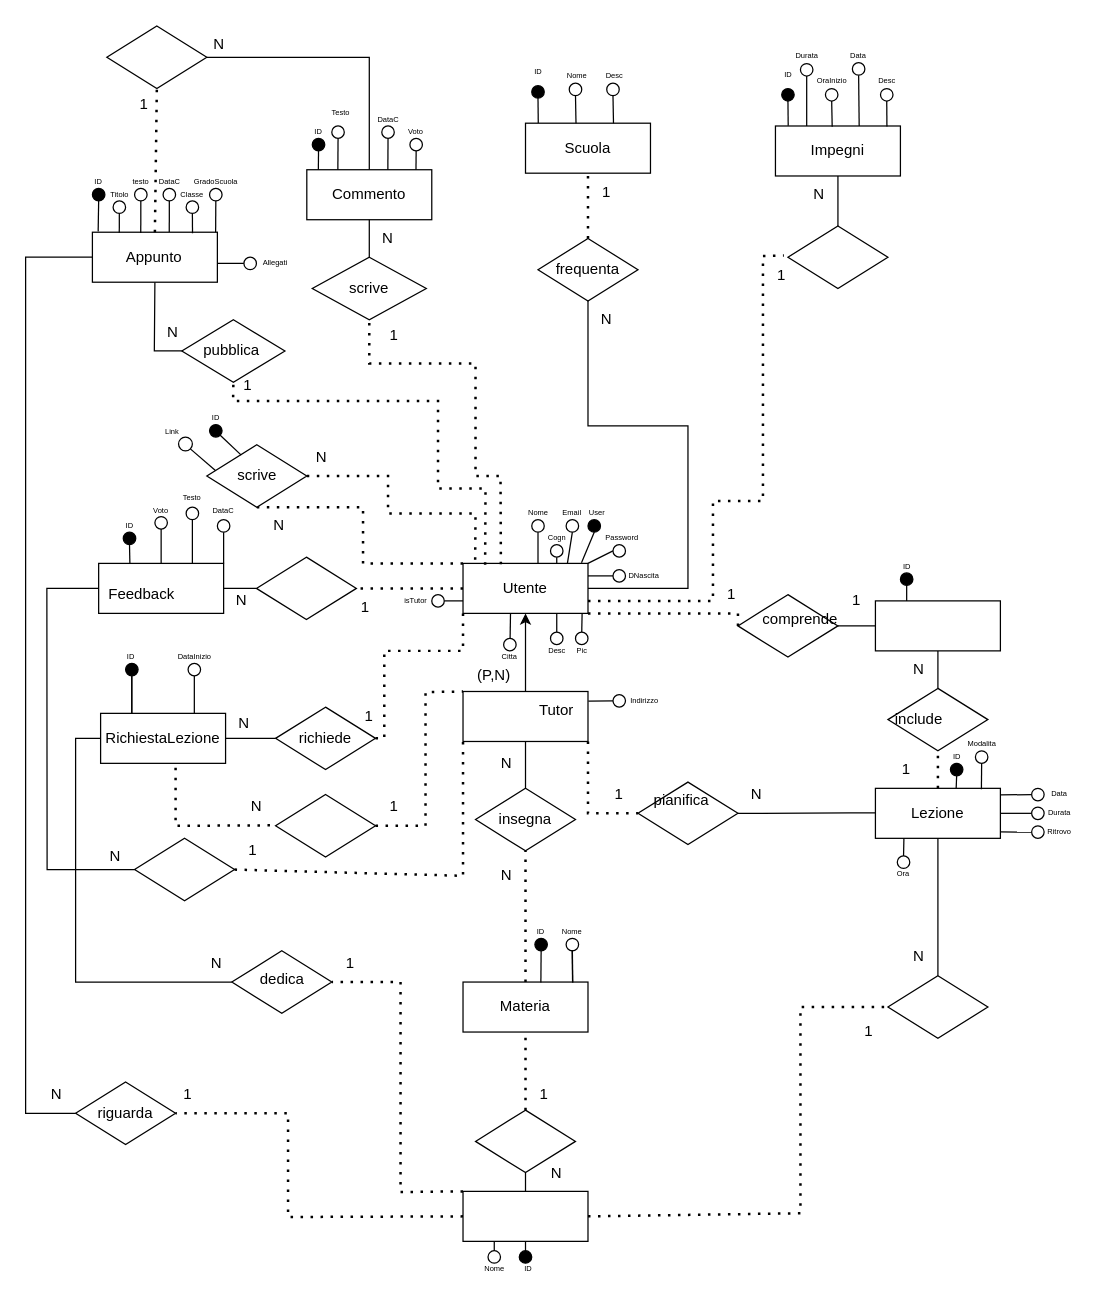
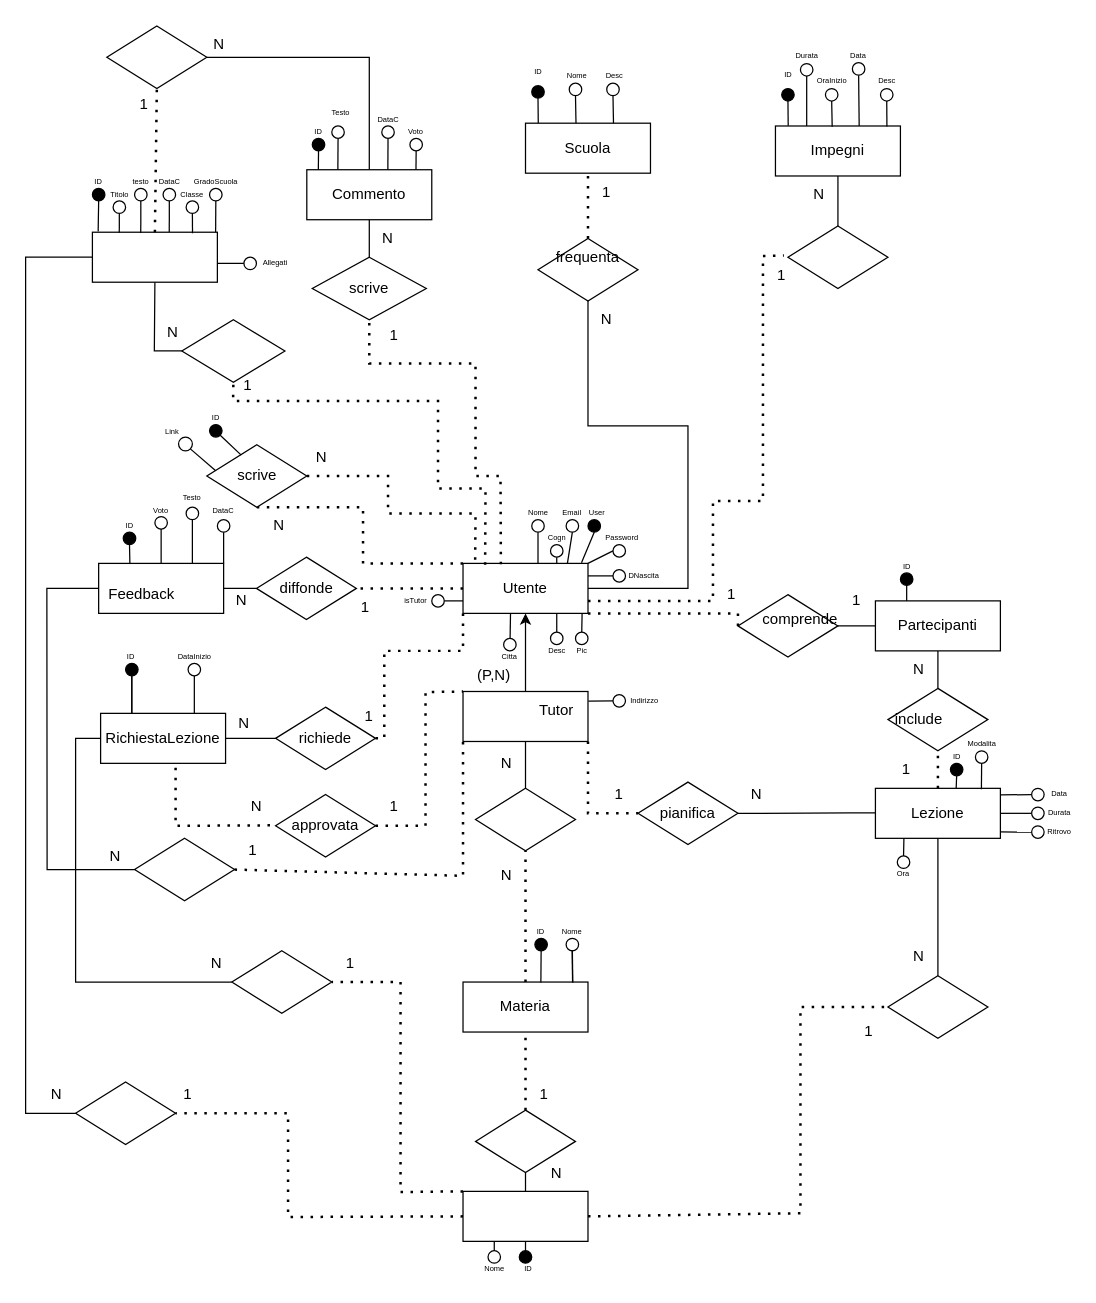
node "Appunto": removed
node "frequenta": moved (588, 269) -> (588, 257)
node "pubblica": removed
node "diffonde": added
node "Partecipanti": added
node "pianifica": moved (682, 801) -> (688, 813)
node "insegna": removed
node "approvata": added
node "dedica": removed
node "riguarda": removed
